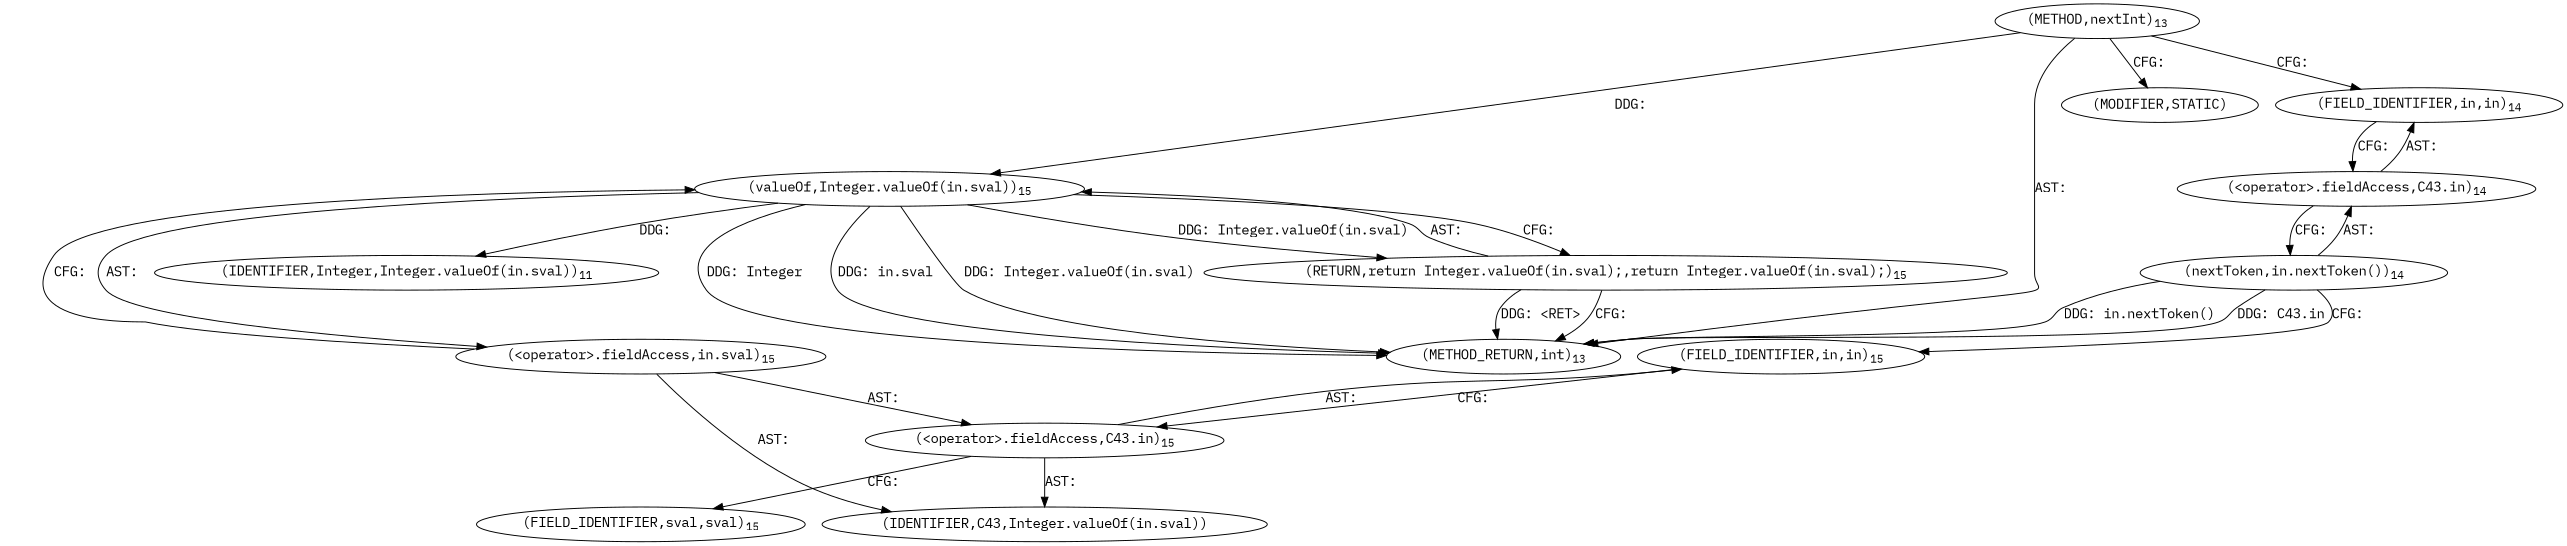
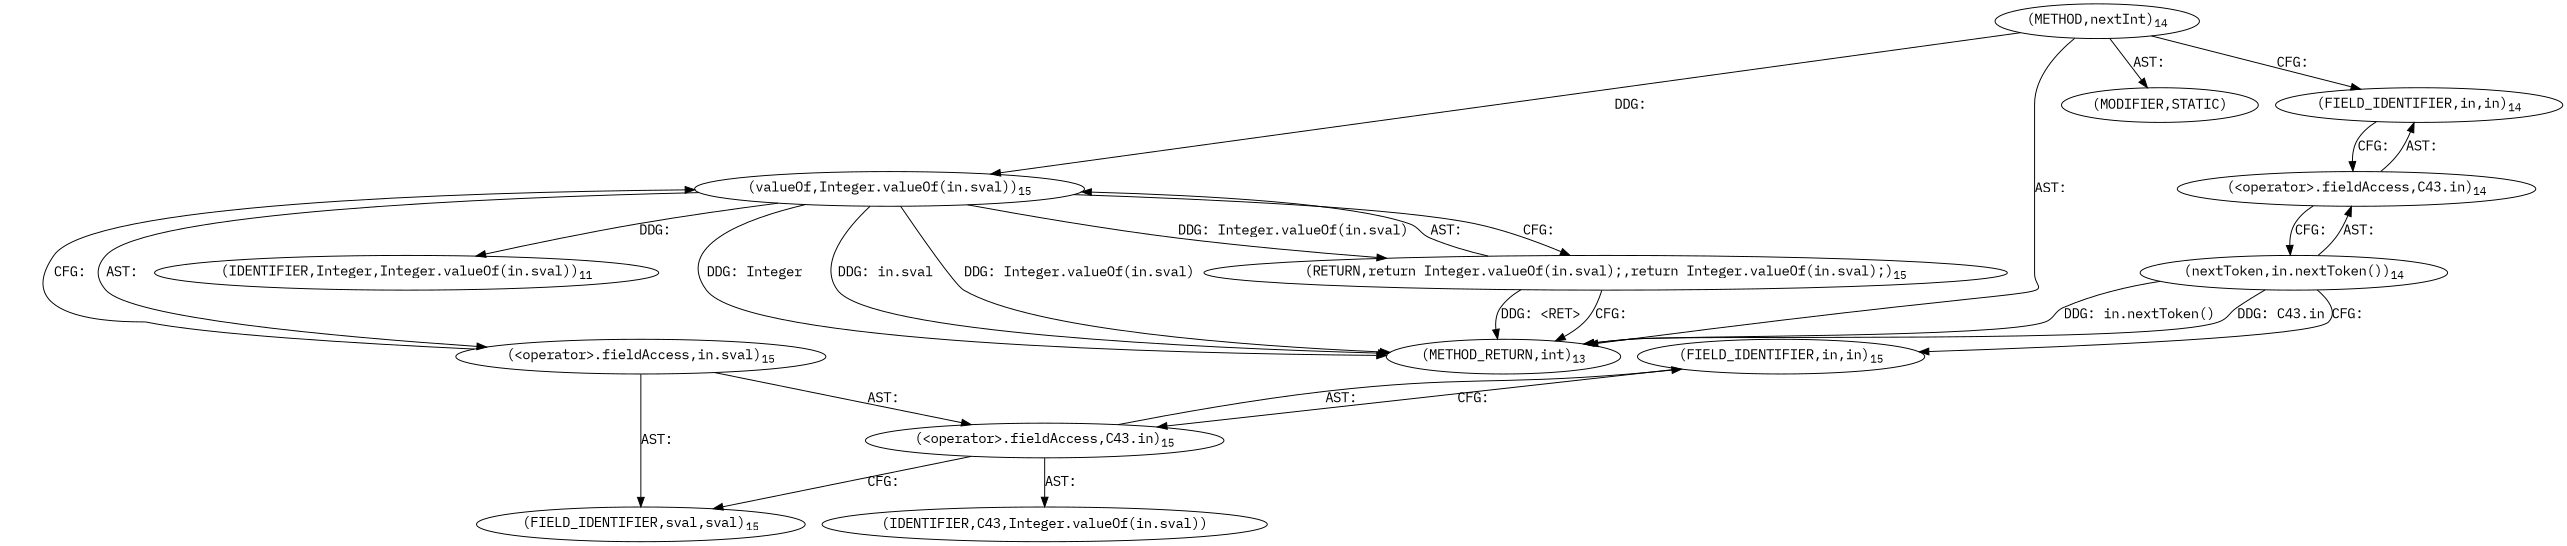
node "(METHOD,nextInt)": text "13" -> "14"
edge "(METHOD,nextInt)" -> "(MODIFIER,STATIC)": label "CFG: " -> "AST: "
edge "(<operator>.fieldAccess,in.sval)" -> "(IDENTIFIER,C43,Integer.valueOf(in.sval))": now "(<operator>.fieldAccess,in.sval)" -> "(FIELD_IDENTIFIER,sval,sval)"
